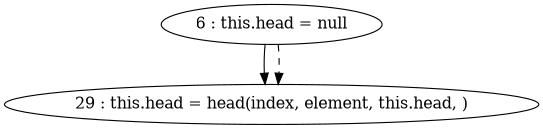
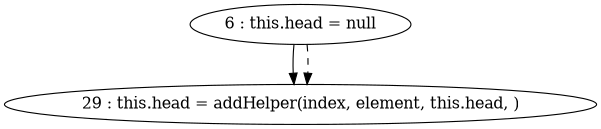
node "29 : this.head = head(index, element, this.head, )": label "29 : this.head = head(index, element, this.head, )" -> "29 : this.head = addHelper(index, element, this.head, )"
